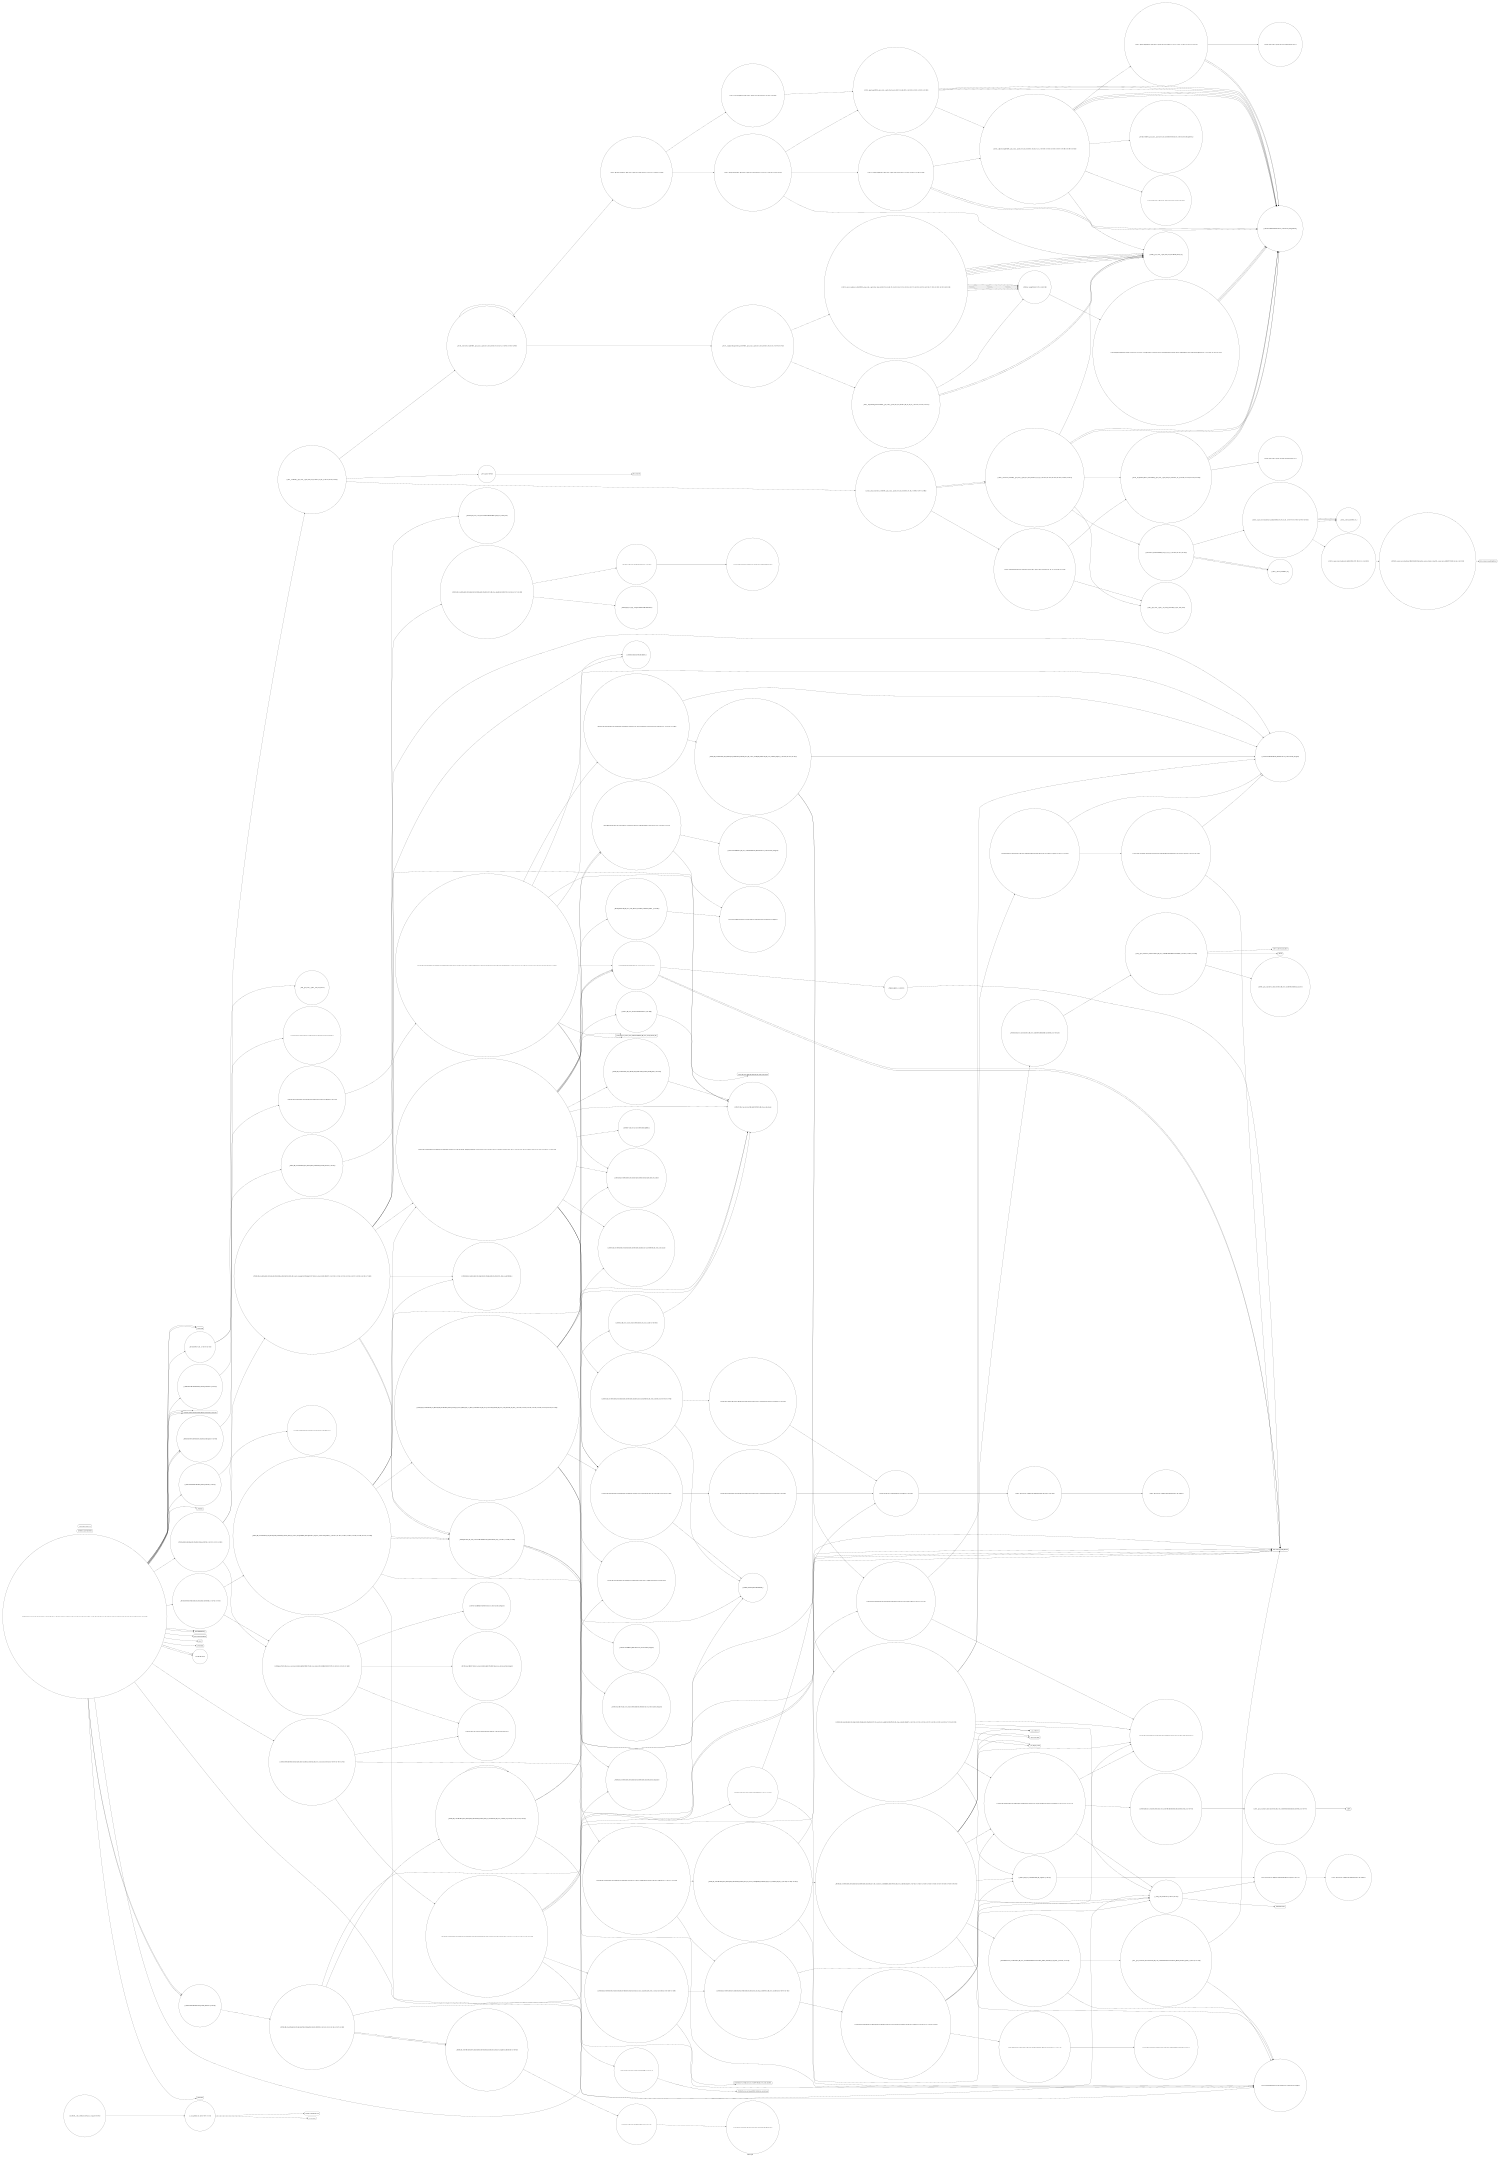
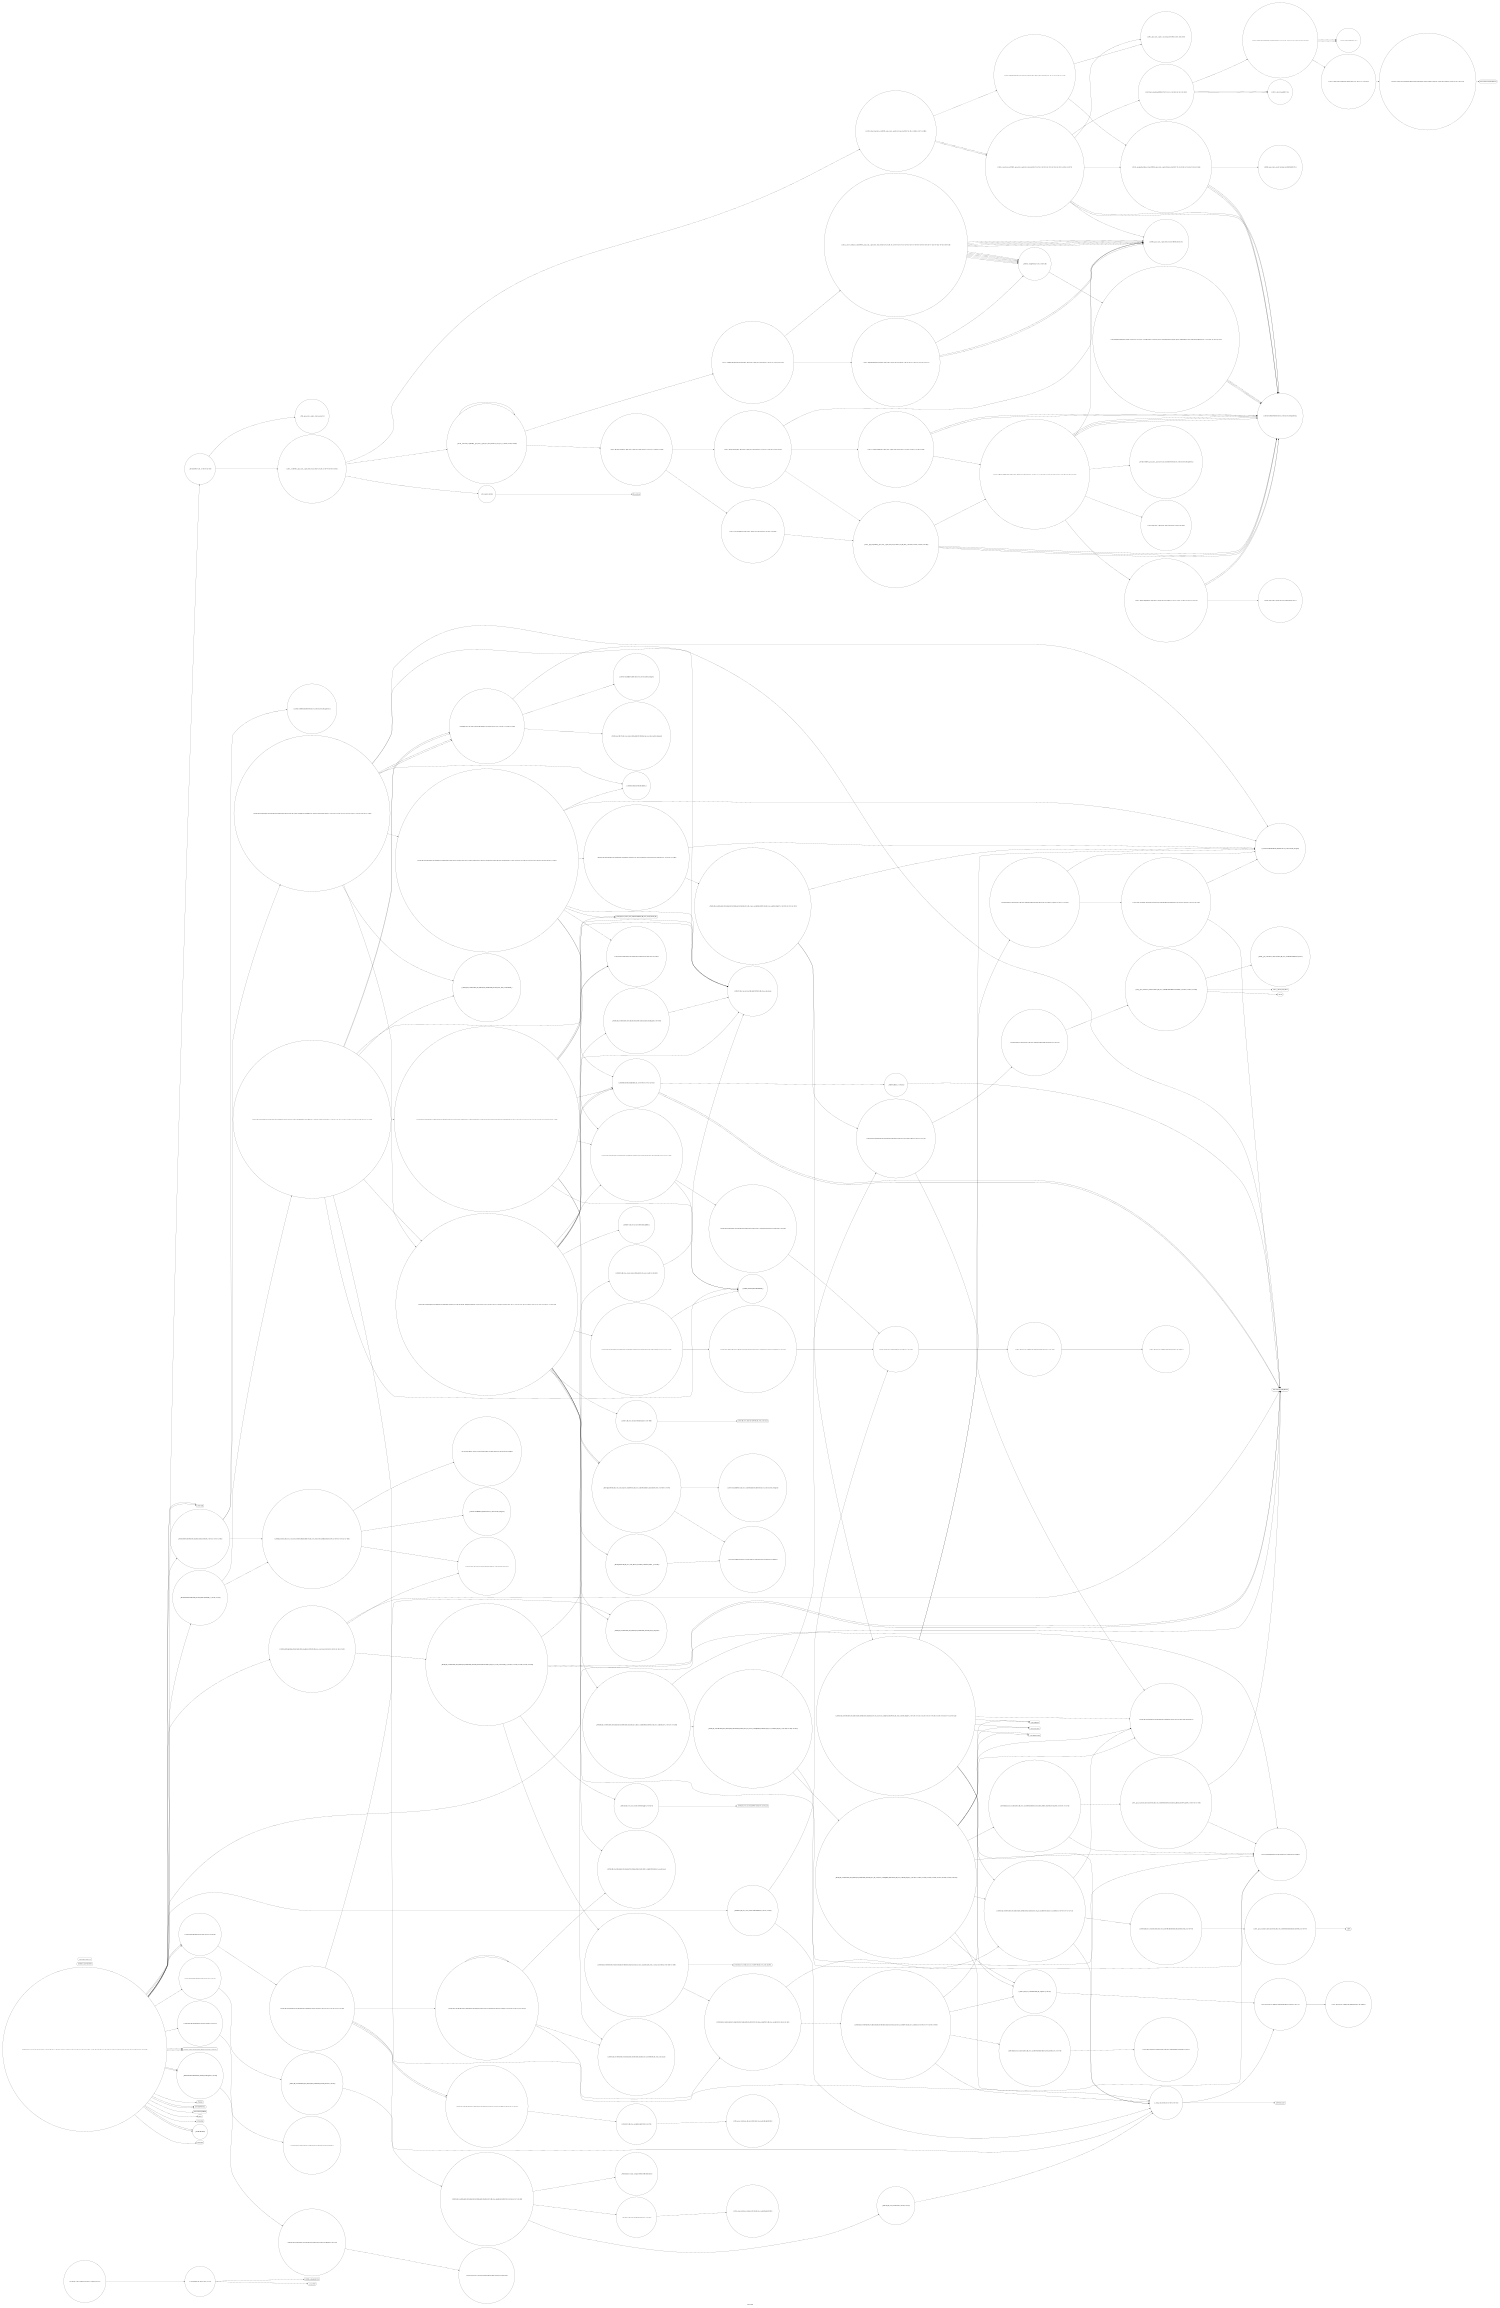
node "{_ZNSt15_Rb_tree_headerC2Ev|{<s0>50|<s1>51}}": added
